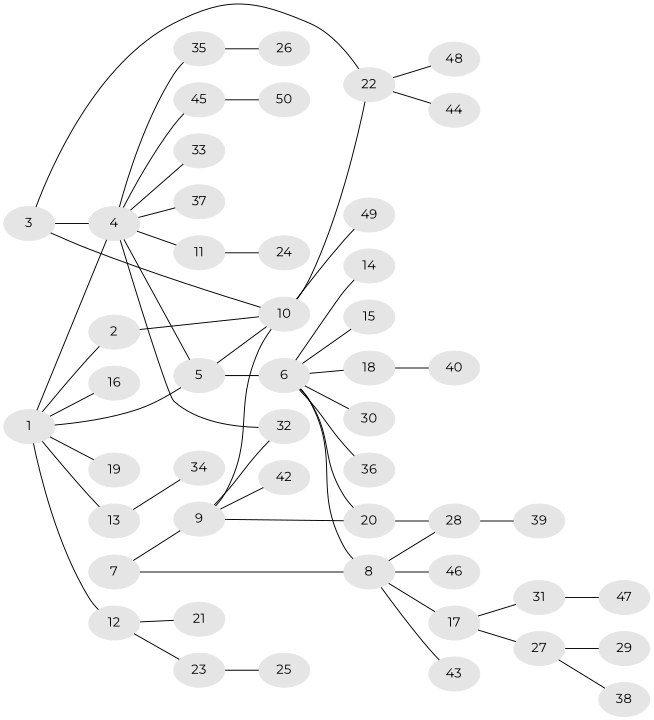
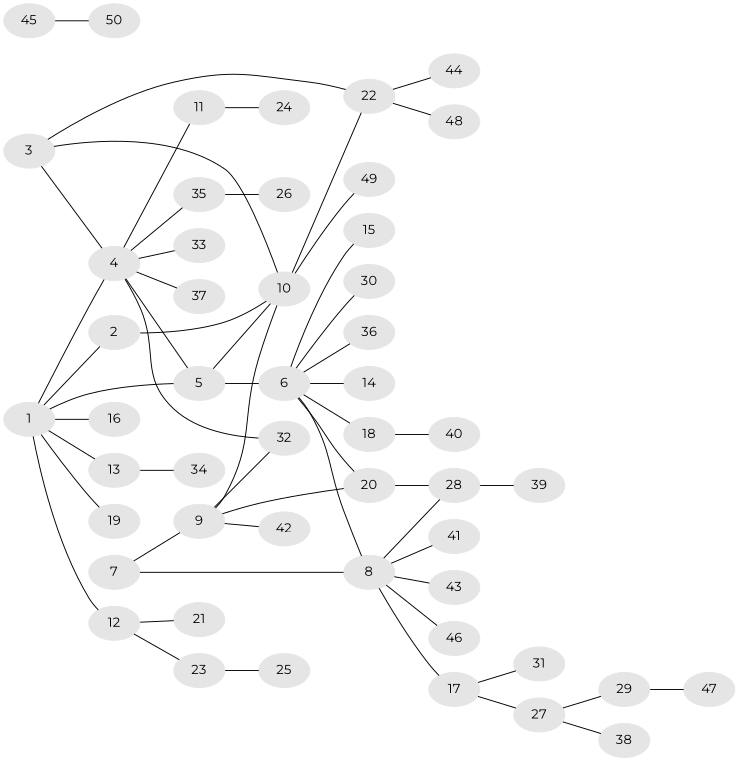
edge "45" -- "4": removed
node "41": added
edge "31" -- "47": now "29" -- "47"
